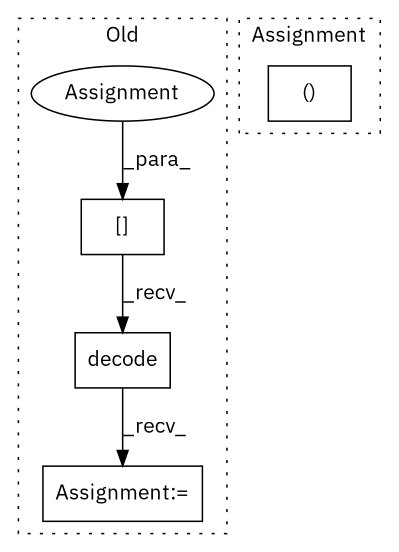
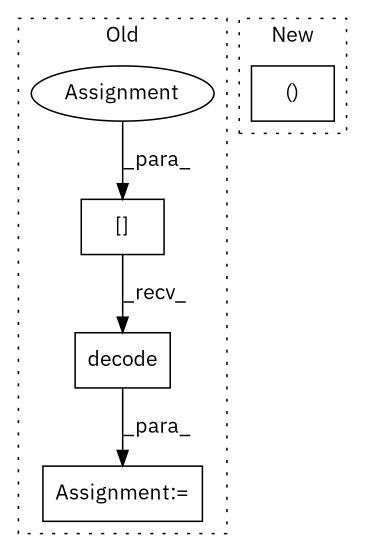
cluster "Assignment": label "Assignment" -> "New"
edge "decode" -> "Assignment:=": label "_recv_" -> "_para_"
